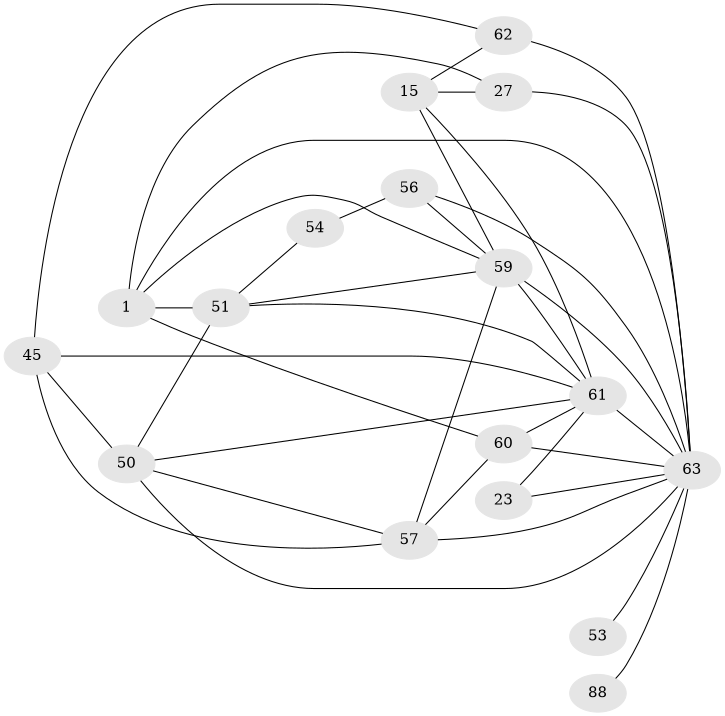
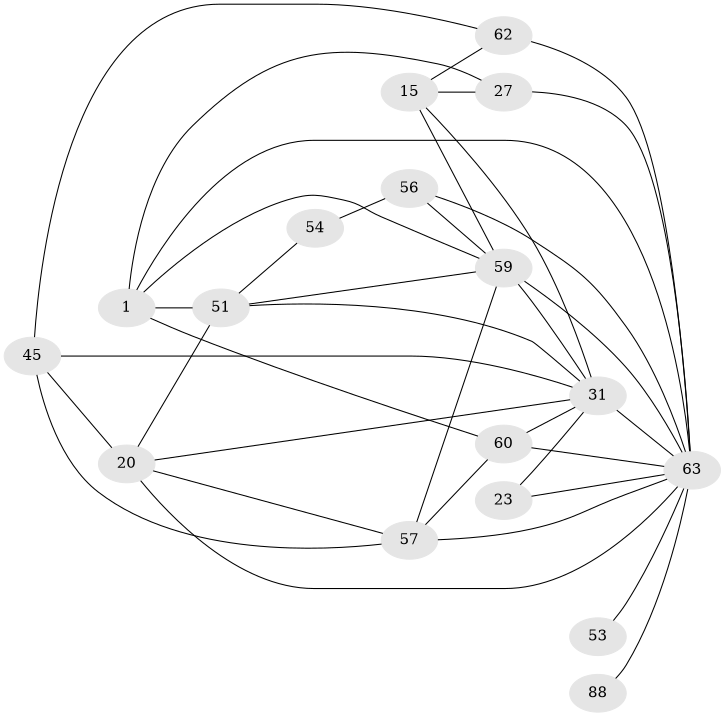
node "61": label "61" -> "31"
node "50": label "50" -> "20"
